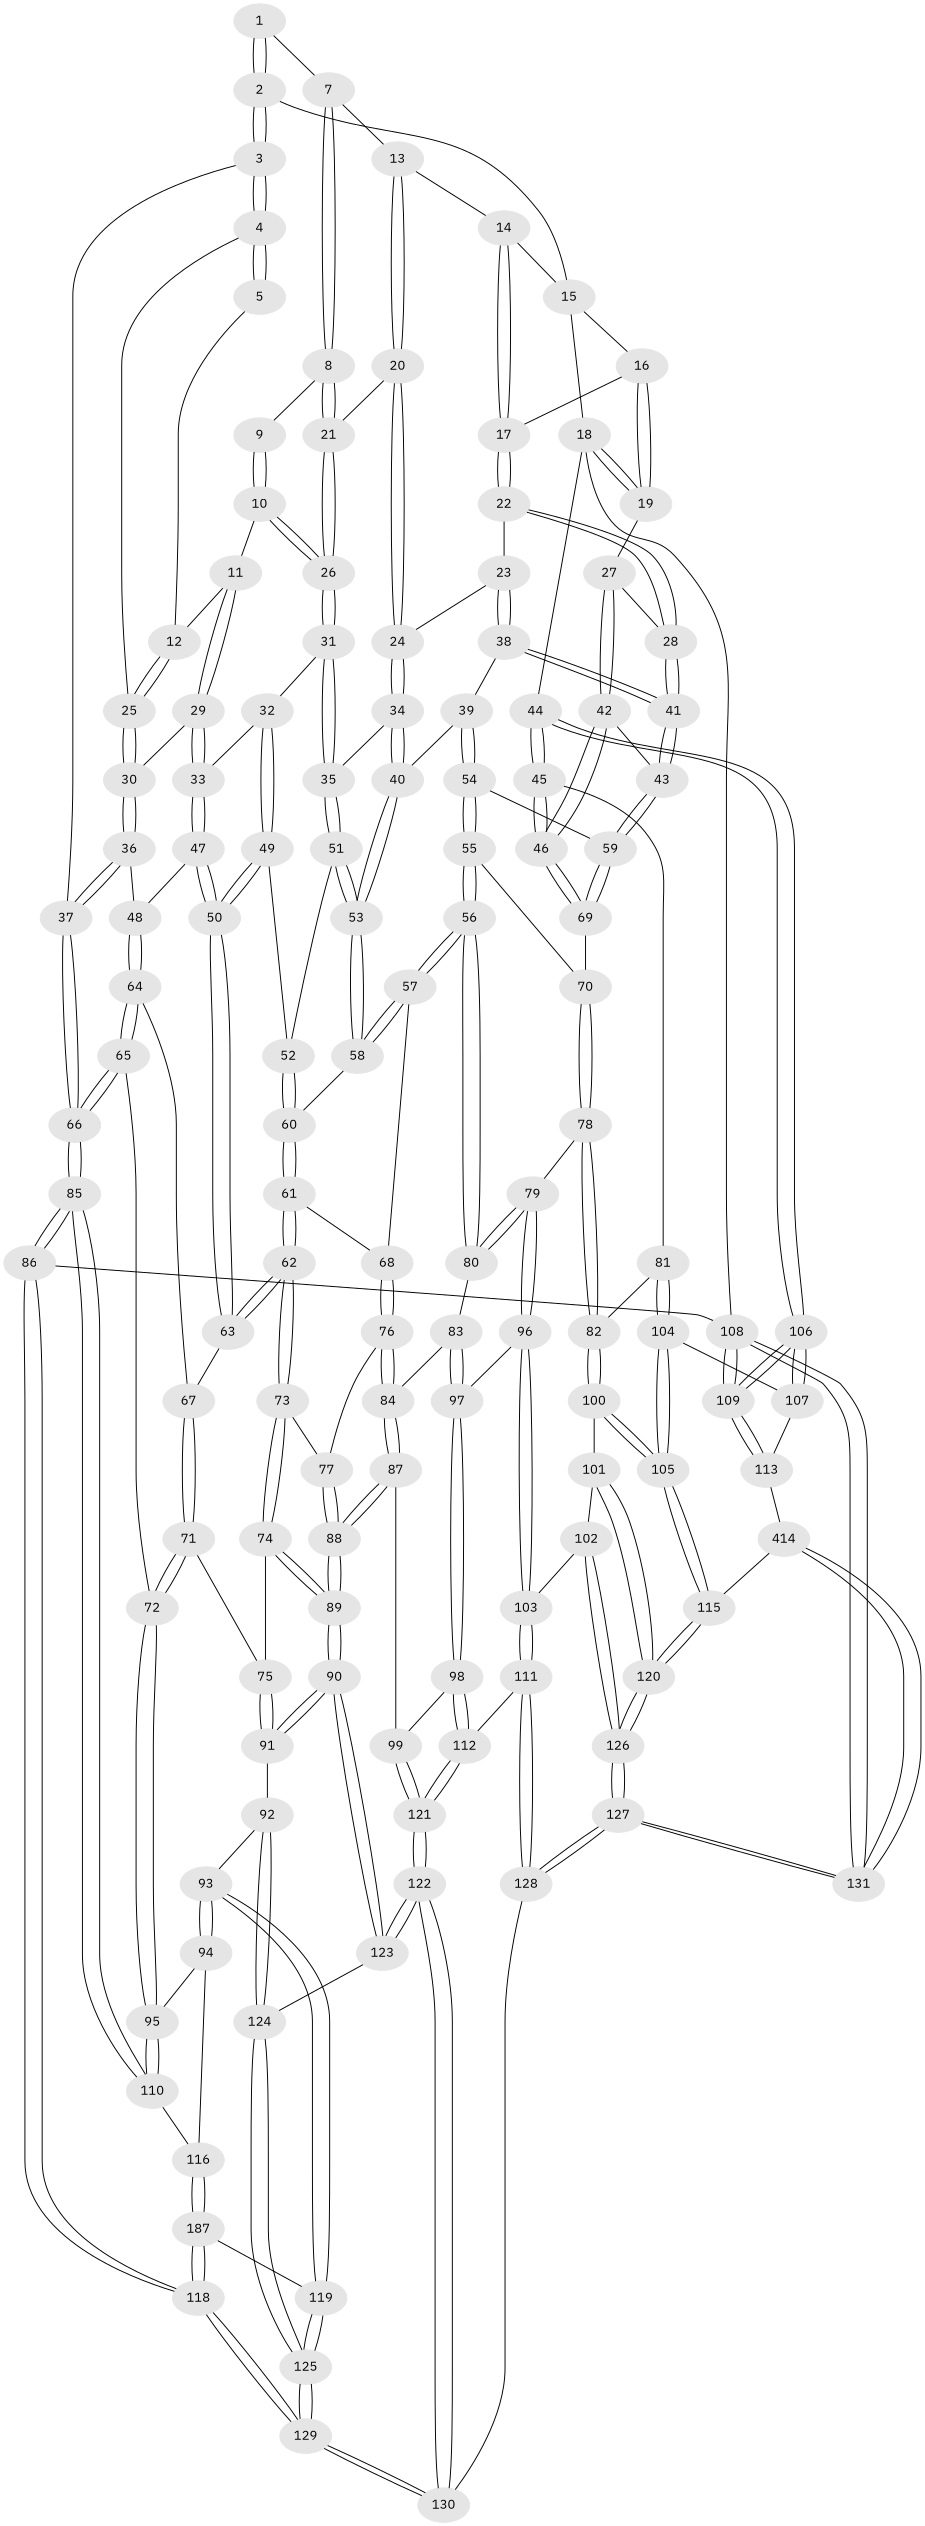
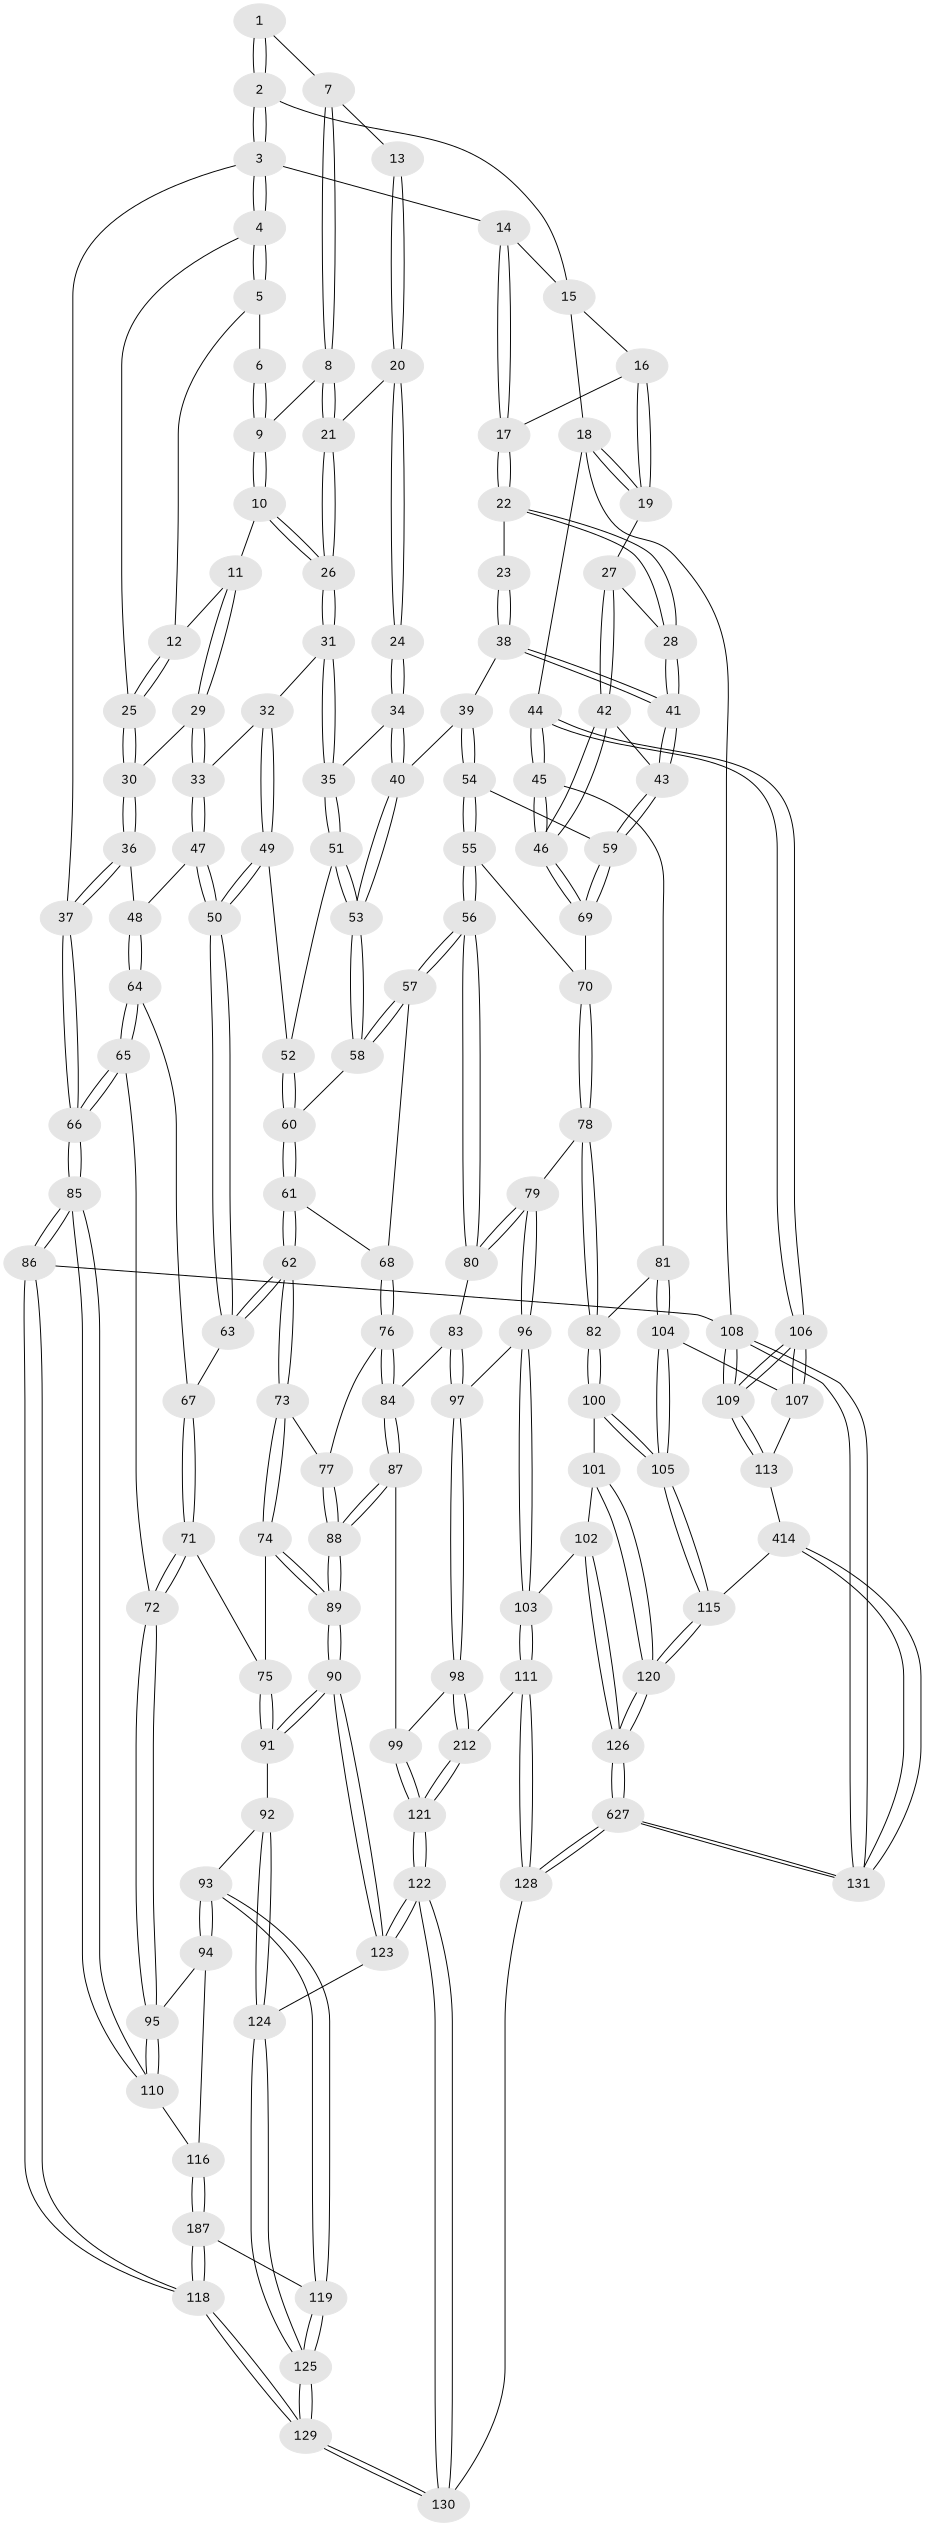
edge "13" -- "14": now "3" -- "14"
node "6": added
edge "23" -- "24": removed
node "112": label "112" -> "212"
node "127": label "127" -> "627"
